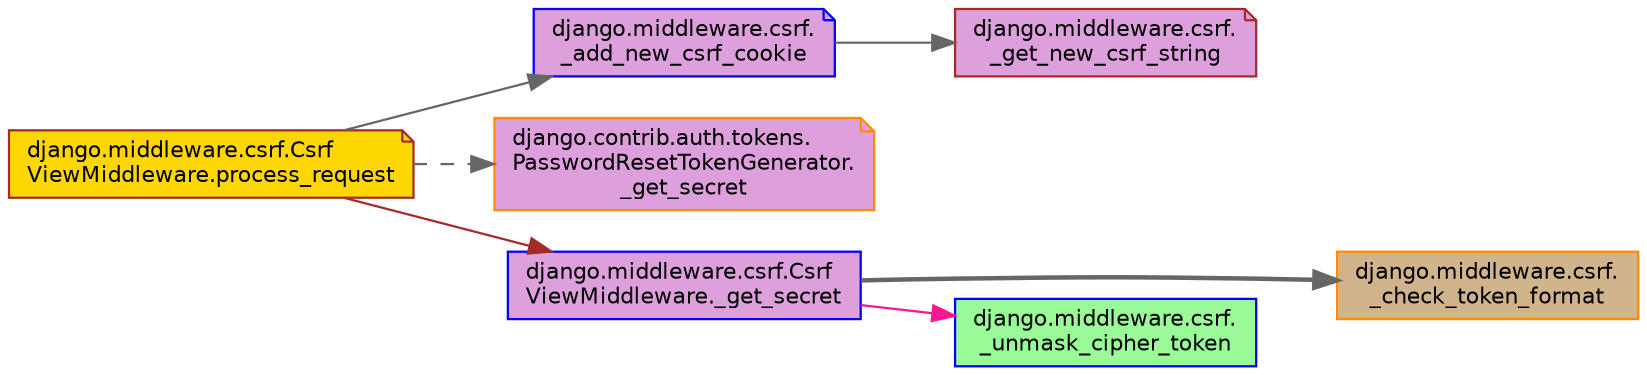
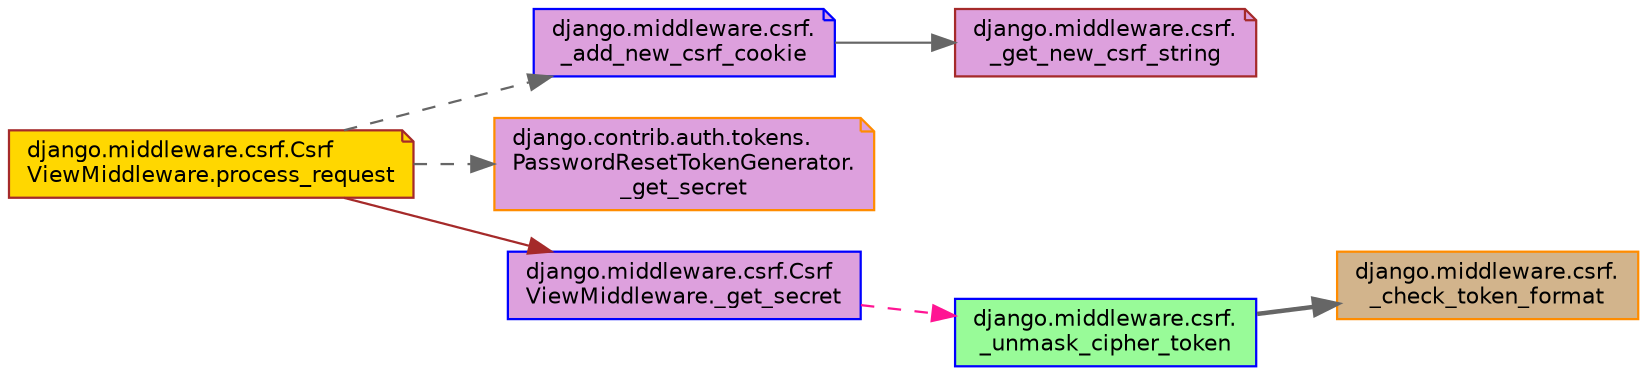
edge "django.middleware.csrf.Csrf ViewMiddleware.process_request" -> "django.middleware.csrf. _add_new_csrf_cookie": style solid -> dashed
edge "django.middleware.csrf.Csrf ViewMiddleware._get_secret" -> "django.middleware.csrf. _check_token_format": now "django.middleware.csrf. _unmask_cipher_token" -> "django.middleware.csrf. _check_token_format"
edge "django.middleware.csrf.Csrf ViewMiddleware._get_secret" -> "django.middleware.csrf. _unmask_cipher_token": style solid -> dashed
